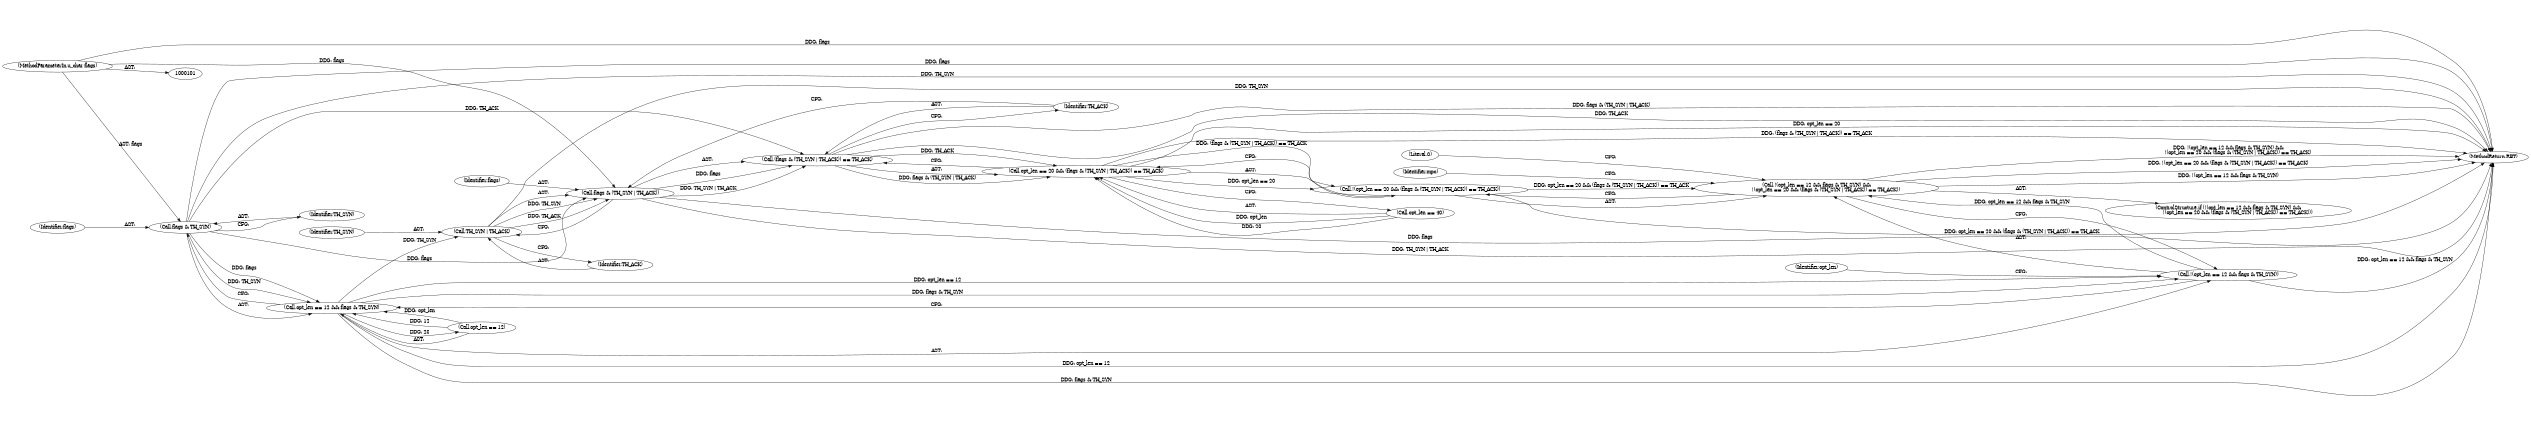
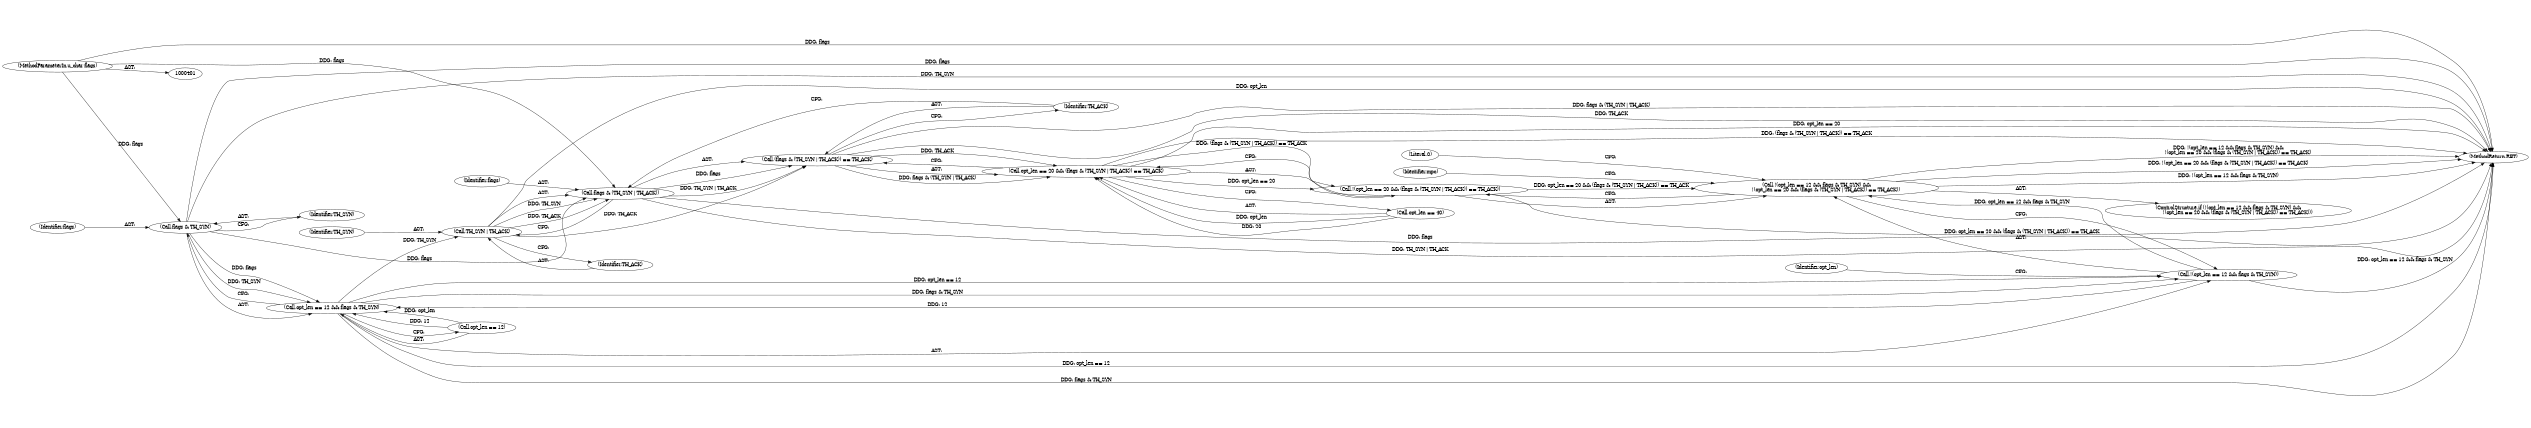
node "1000101": label "1000101" -> "1000401"
edge "(Call,TH_SYN | TH_ACK)" -> "(MethodReturn,RET)": label "DDG: TH_SYN" -> "DDG: opt_len"
edge "(Call,flags & TH_SYN)" -> "(Call,(flags & (TH_SYN | TH_ACK)) == TH_ACK)": now "(Call,TH_SYN | TH_ACK)" -> "(Call,(flags & (TH_SYN | TH_ACK)) == TH_ACK)"
edge "(MethodParameterIn,u_char flags)" -> "(Call,flags & TH_SYN)": label "AST: flags" -> "DDG: flags"
edge "(Call,!(opt_len == 12 && flags & TH_SYN))" -> "(Call,opt_len == 12 && flags & TH_SYN)": label "CFG: " -> "DDG: 12"
edge "(Call,opt_len == 12 && flags & TH_SYN)" -> "(Call,opt_len == 12)": label "DDG: 20" -> "CFG: "
